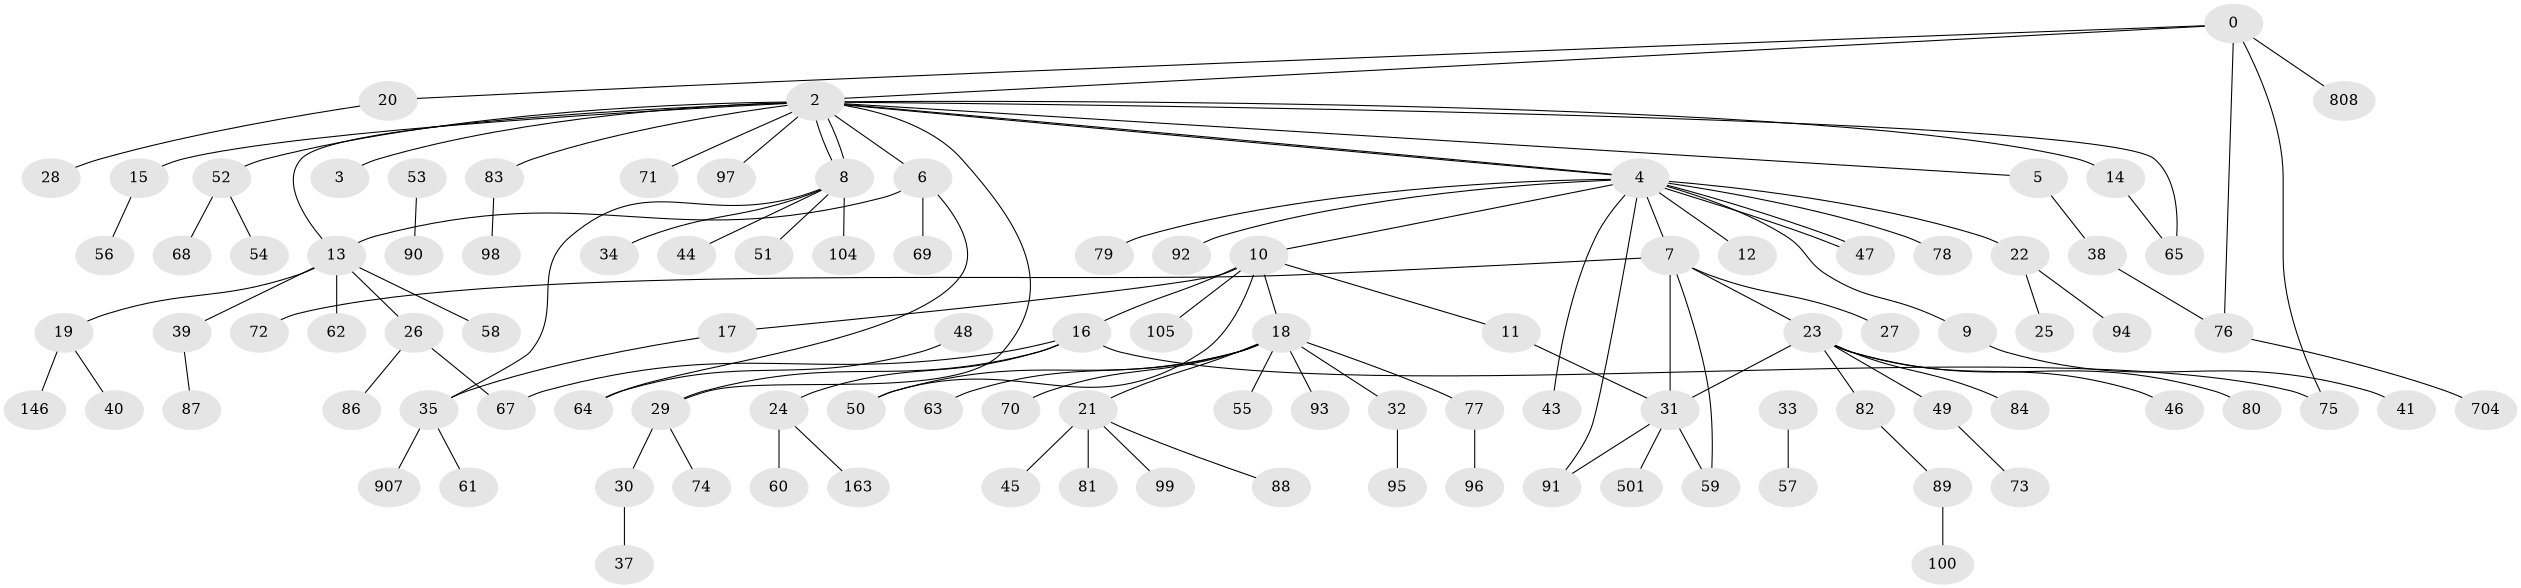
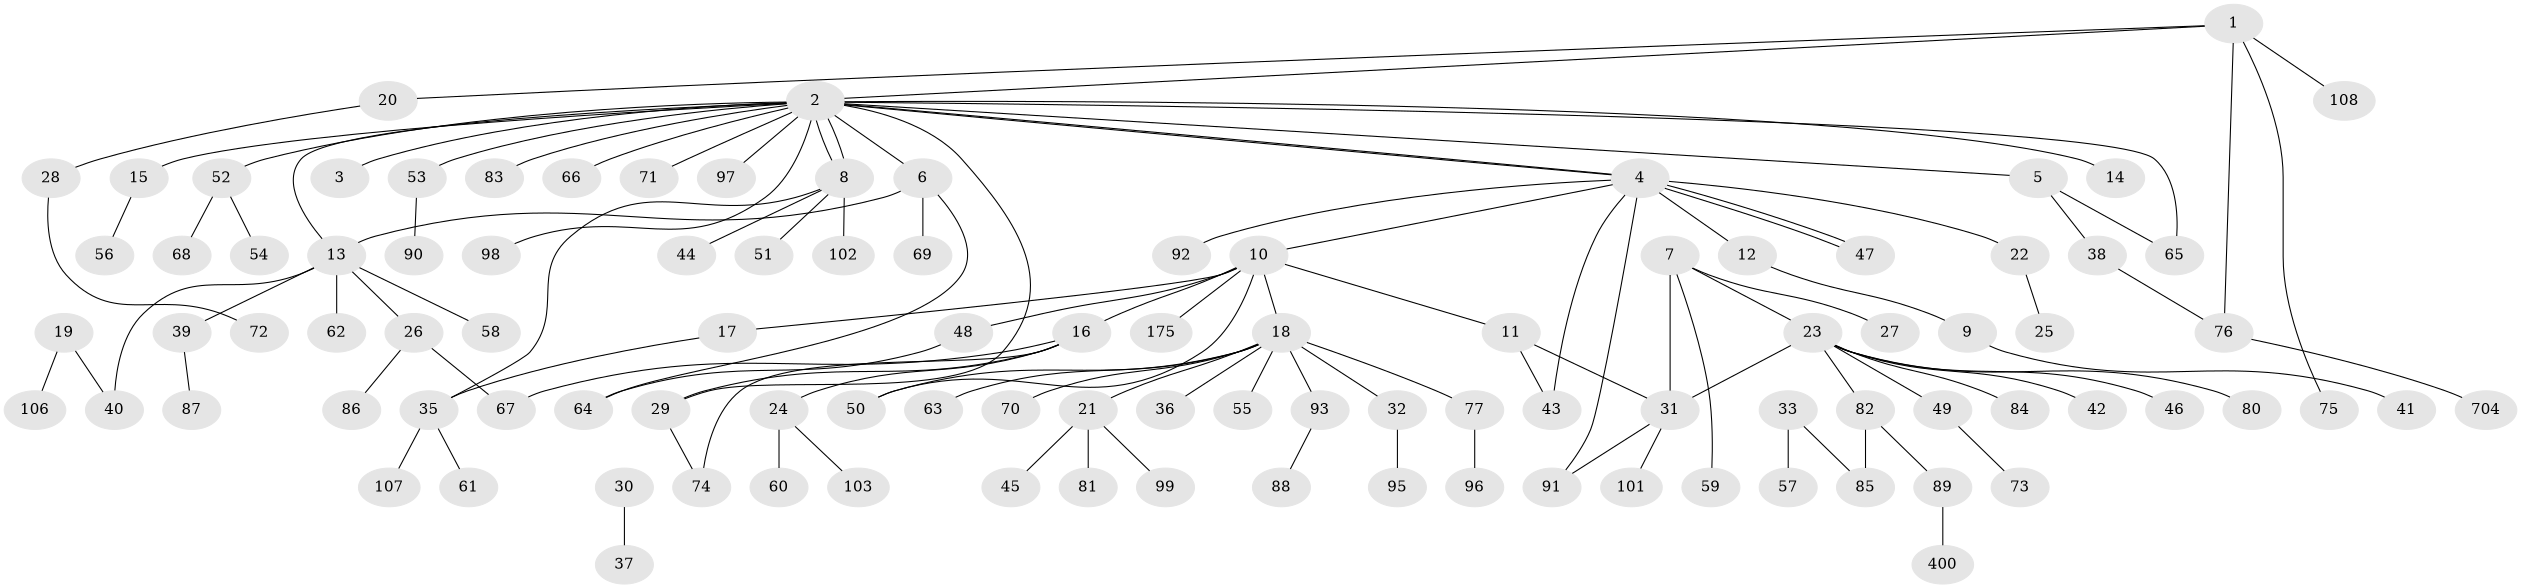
node "0": label "0" -> "1"
node "808": label "808" -> "108"
edge "2" -- "53": added
node "66": added
edge "4" -- "7": removed
edge "14" -- "65": now "5" -- "65"
edge "83" -- "98": now "2" -- "98"
edge "4" -- "9": now "12" -- "9"
node "34": removed
node "104": label "104" -> "102"
node "79": removed
node "78": removed
edge "7" -- "72": now "28" -- "72"
edge "13" -- "19": now "13" -- "40"
edge "10" -- "48": added
node "105": label "105" -> "175"
node "94": removed
edge "11" -- "43": added
edge "16" -- "75": now "16" -- "74"
node "146": label "146" -> "106"
node "36": added
node "42": added
edge "29" -- "30": removed
edge "31" -- "59": removed
edge "21" -- "88": now "93" -- "88"
node "907": label "907" -> "107"
node "163": label "163" -> "103"
node "501": label "501" -> "101"
node "85": added
node "100": label "100" -> "400"
